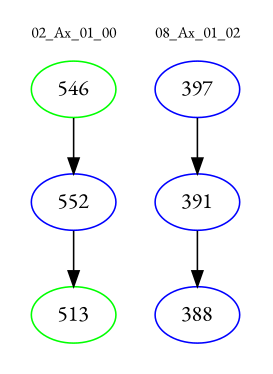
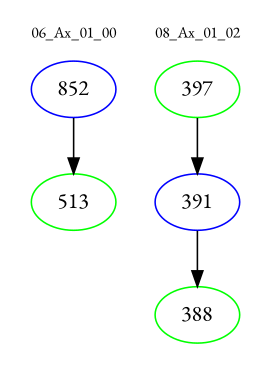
cluster "02_Ax_01_00": label "02_Ax_01_00" -> "06_Ax_01_00"
node "546": removed
node "397": color blue -> green
node "552": label "552" -> "852"
node "388": color blue -> green
